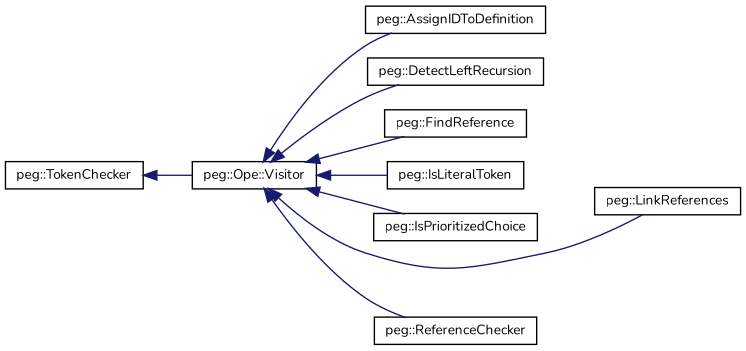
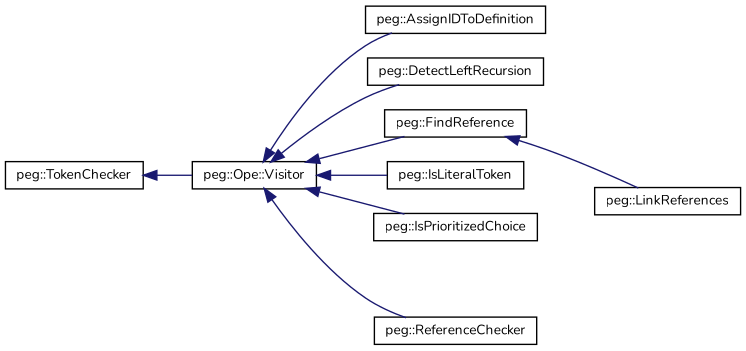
edge "peg::LinkReferences" -> "peg::Ope::Visitor": now "peg::LinkReferences" -> "peg::FindReference"
